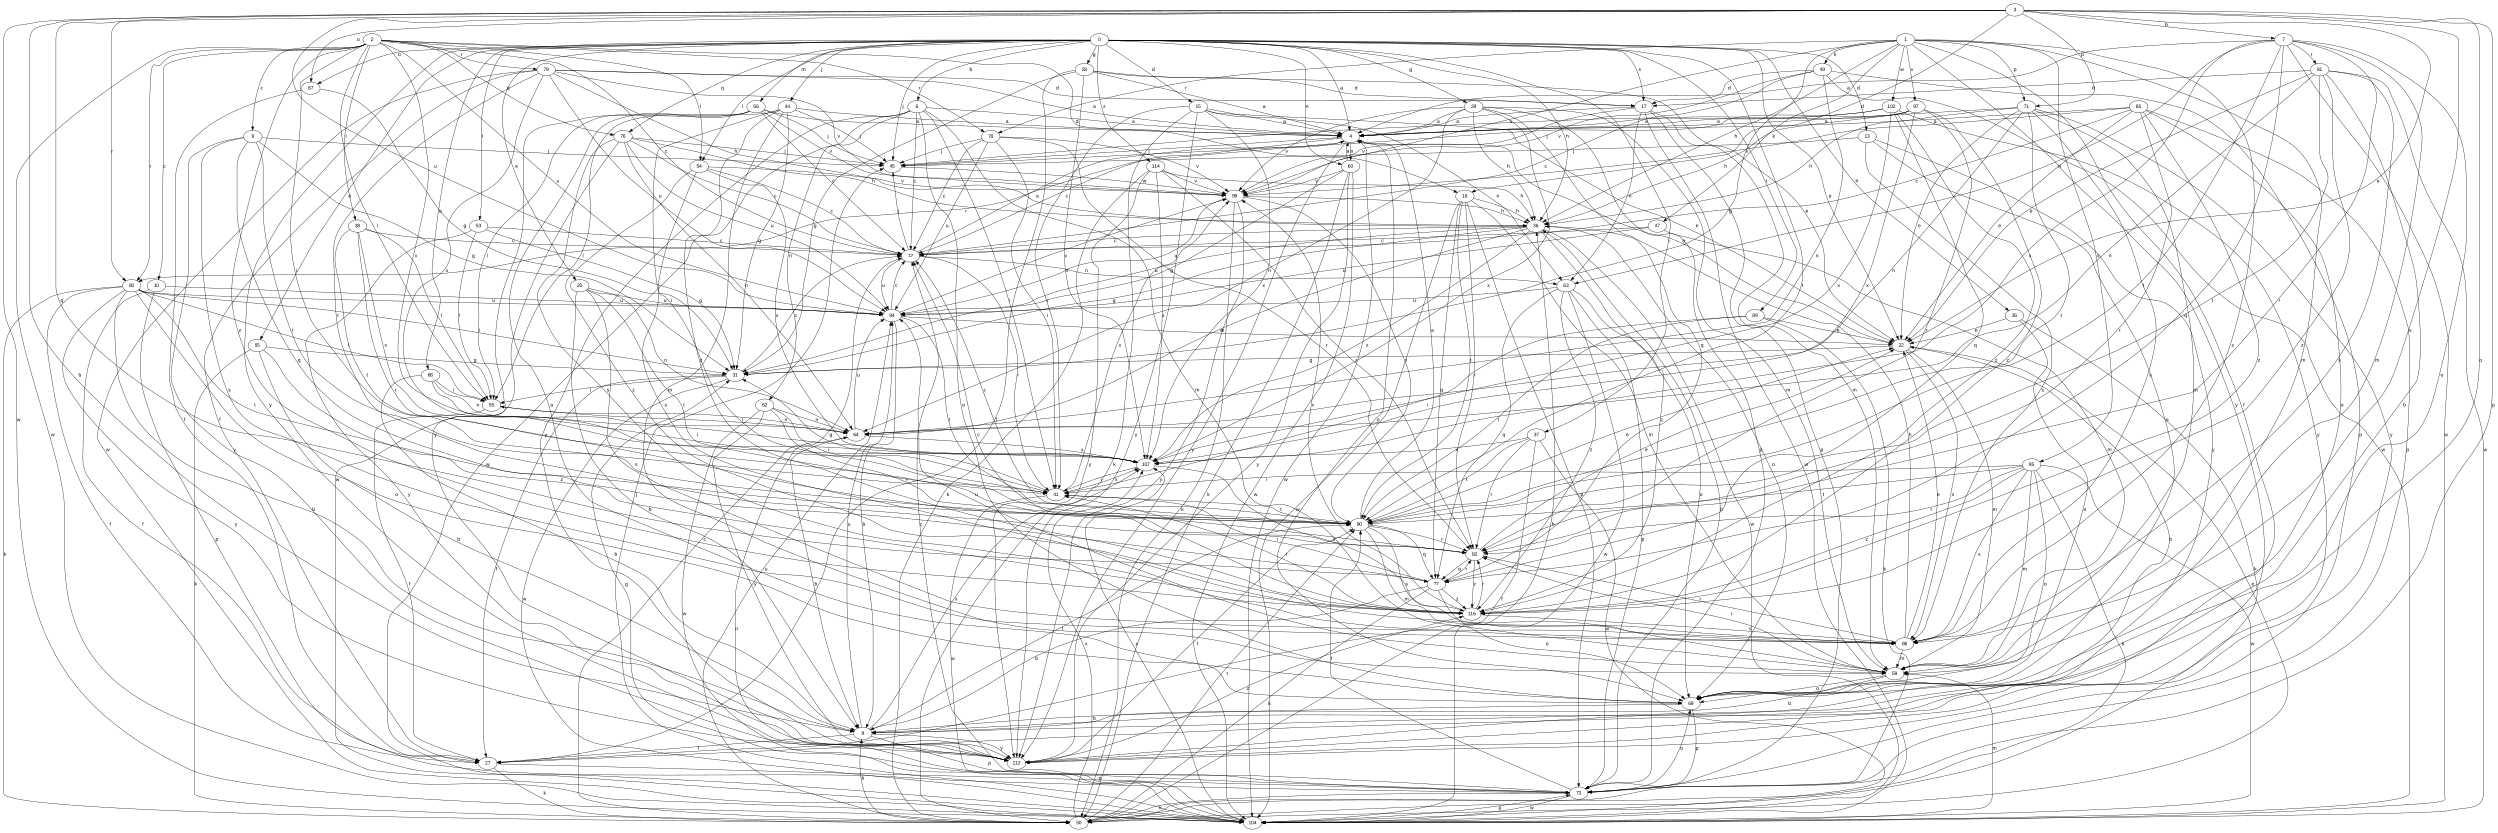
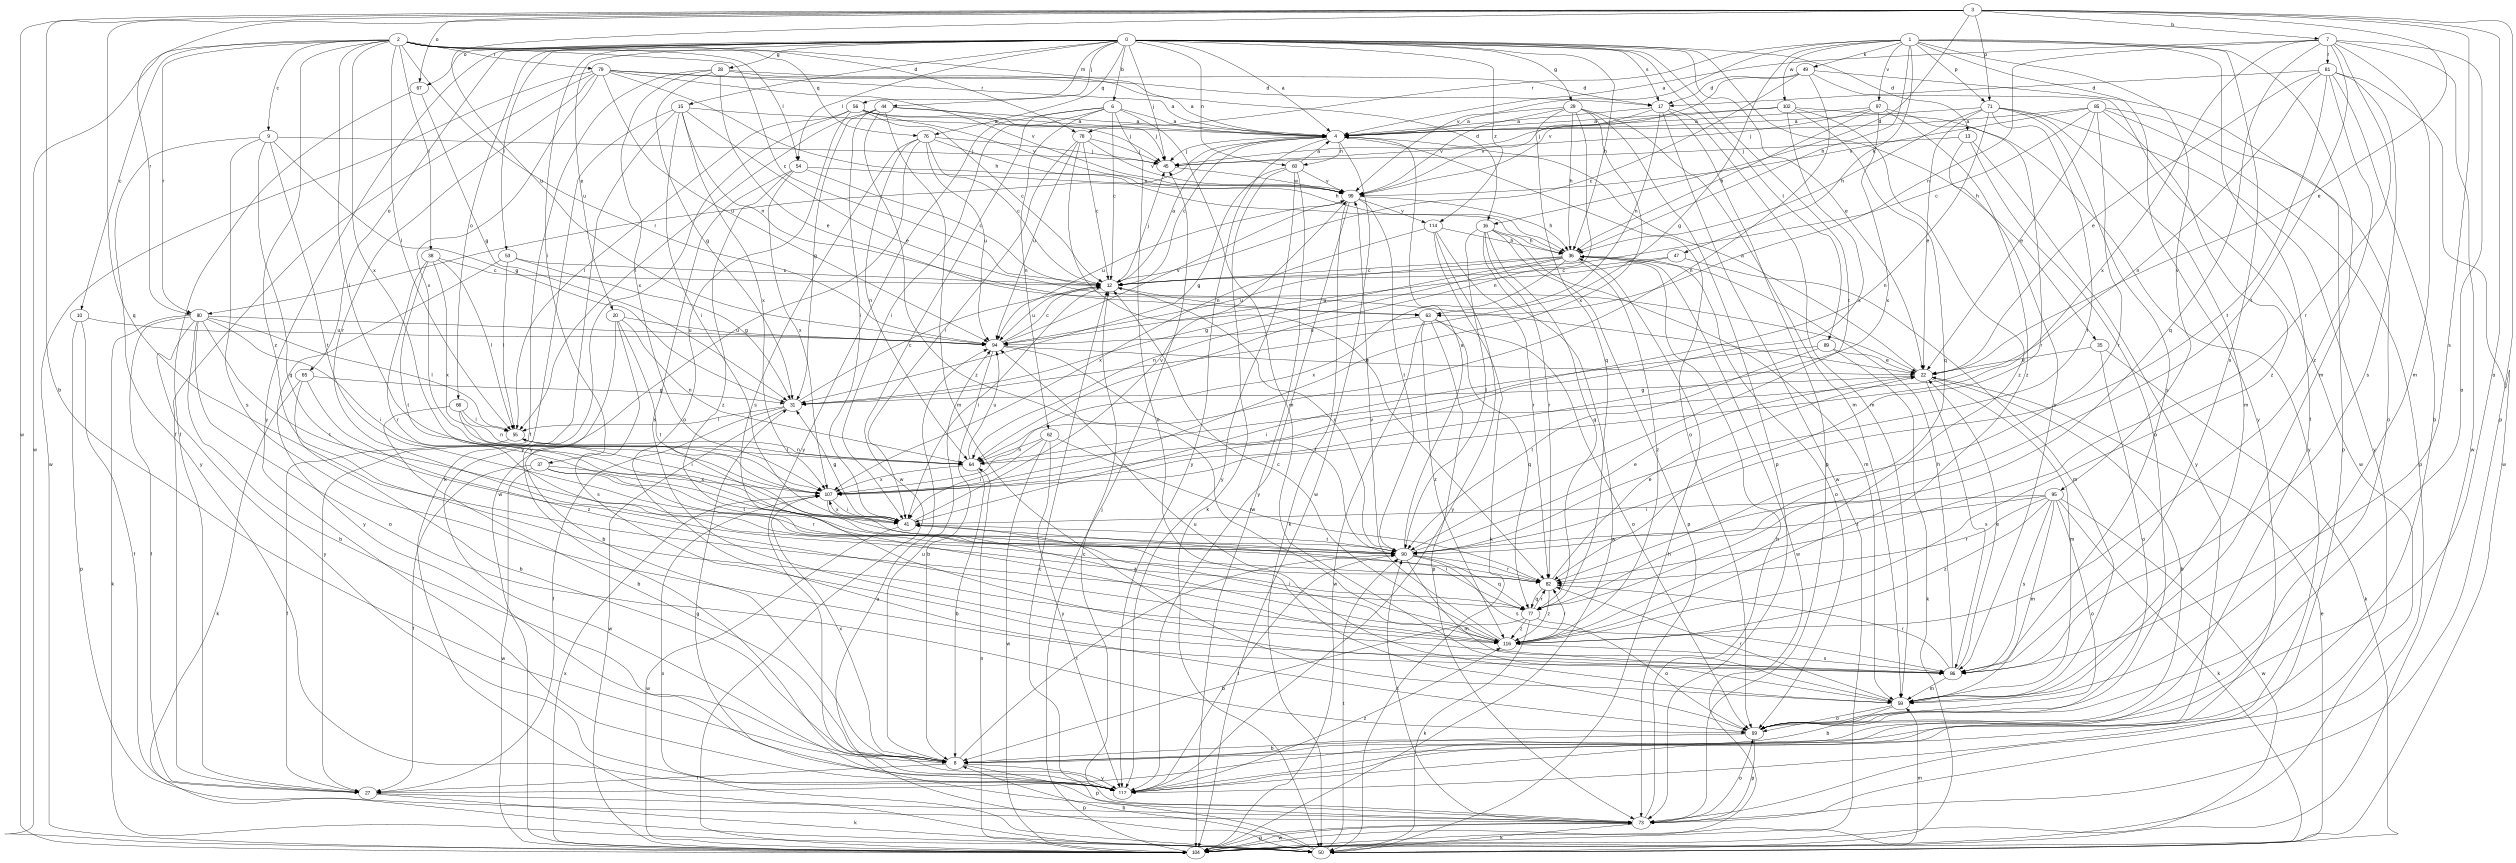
edge "114" -> "99": reversed
edge "80" -> "31": now "80" -> "41"
